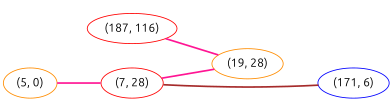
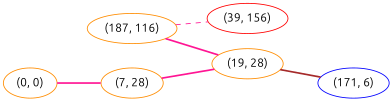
node "(39, 156)": added
node "(187, 116)": color red -> darkorange
node "(5, 0)": label "(5, 0)" -> "(0, 0)"
node "(7, 28)": color red -> darkorange
edge "(7, 28)" -- "(171, 6)": now "(19, 28)" -- "(171, 6)"
